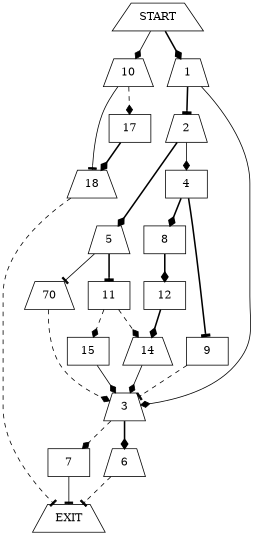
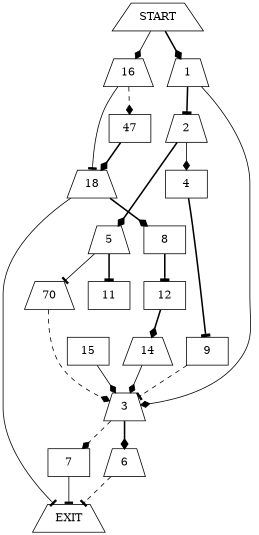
node "10": label "10" -> "16"
node "17": label "17" -> "47"
edge "4" -> "8": now "18" -> "8"
edge "8" -> "12": arrowhead diamond -> tee
edge "11" -> "15": removed
edge "11" -> "14": removed
edge "18" -> "EXIT": style dashed -> solid
